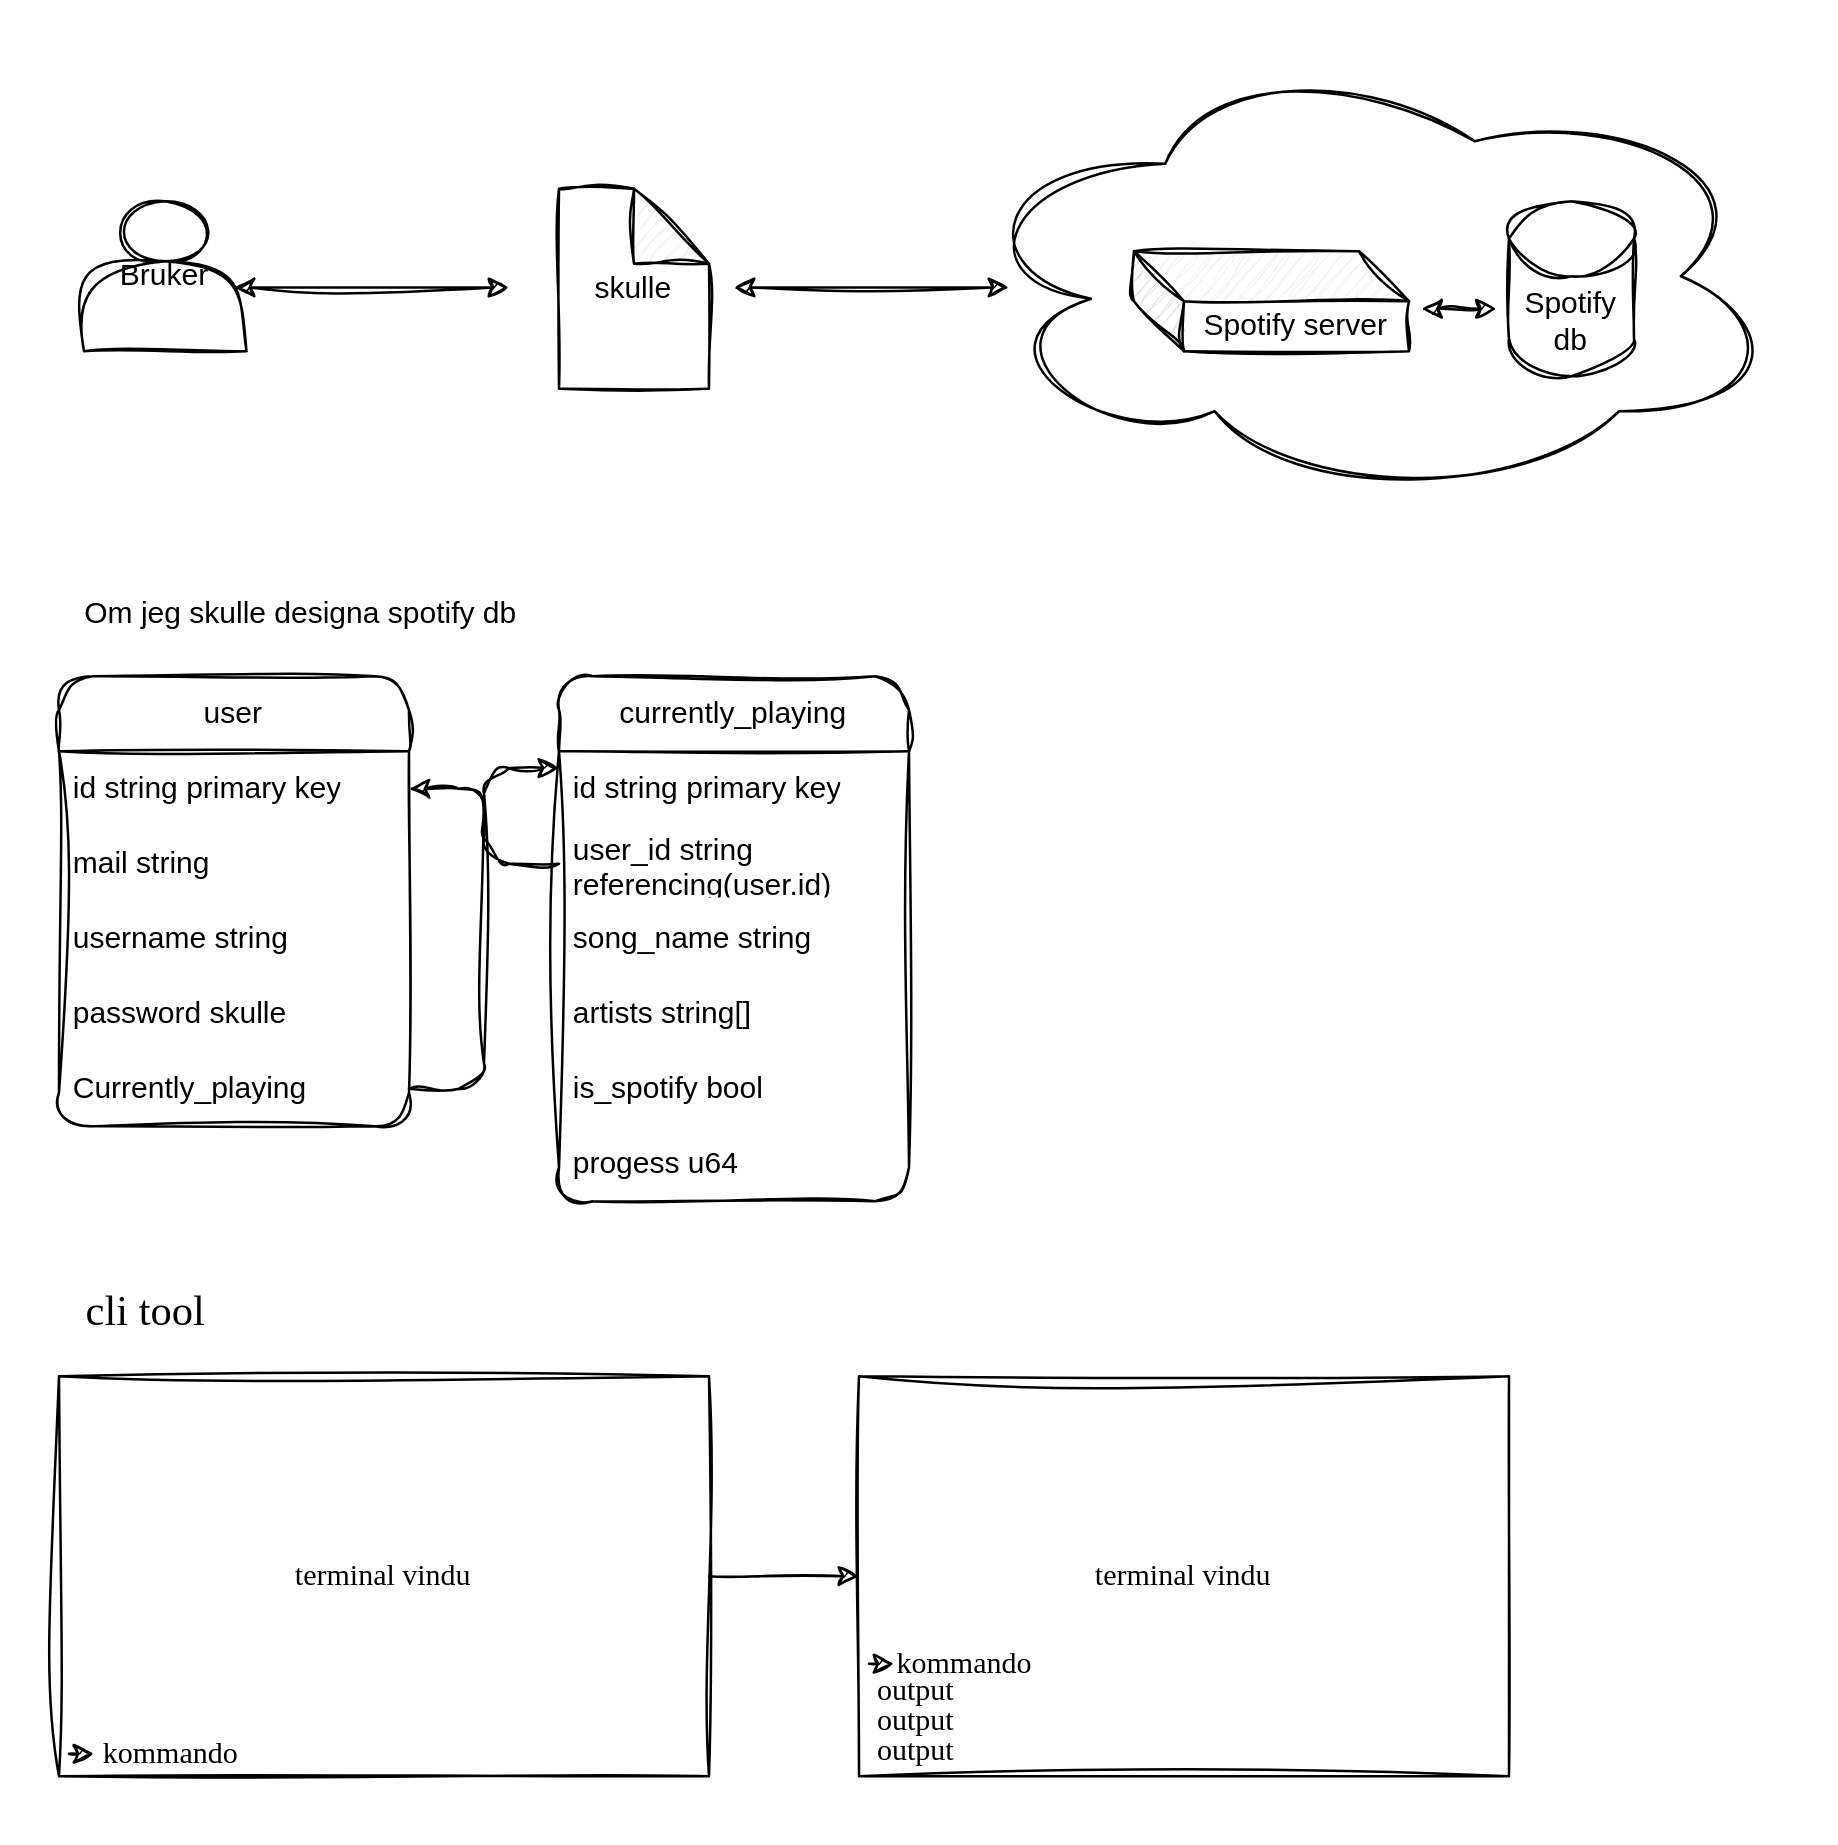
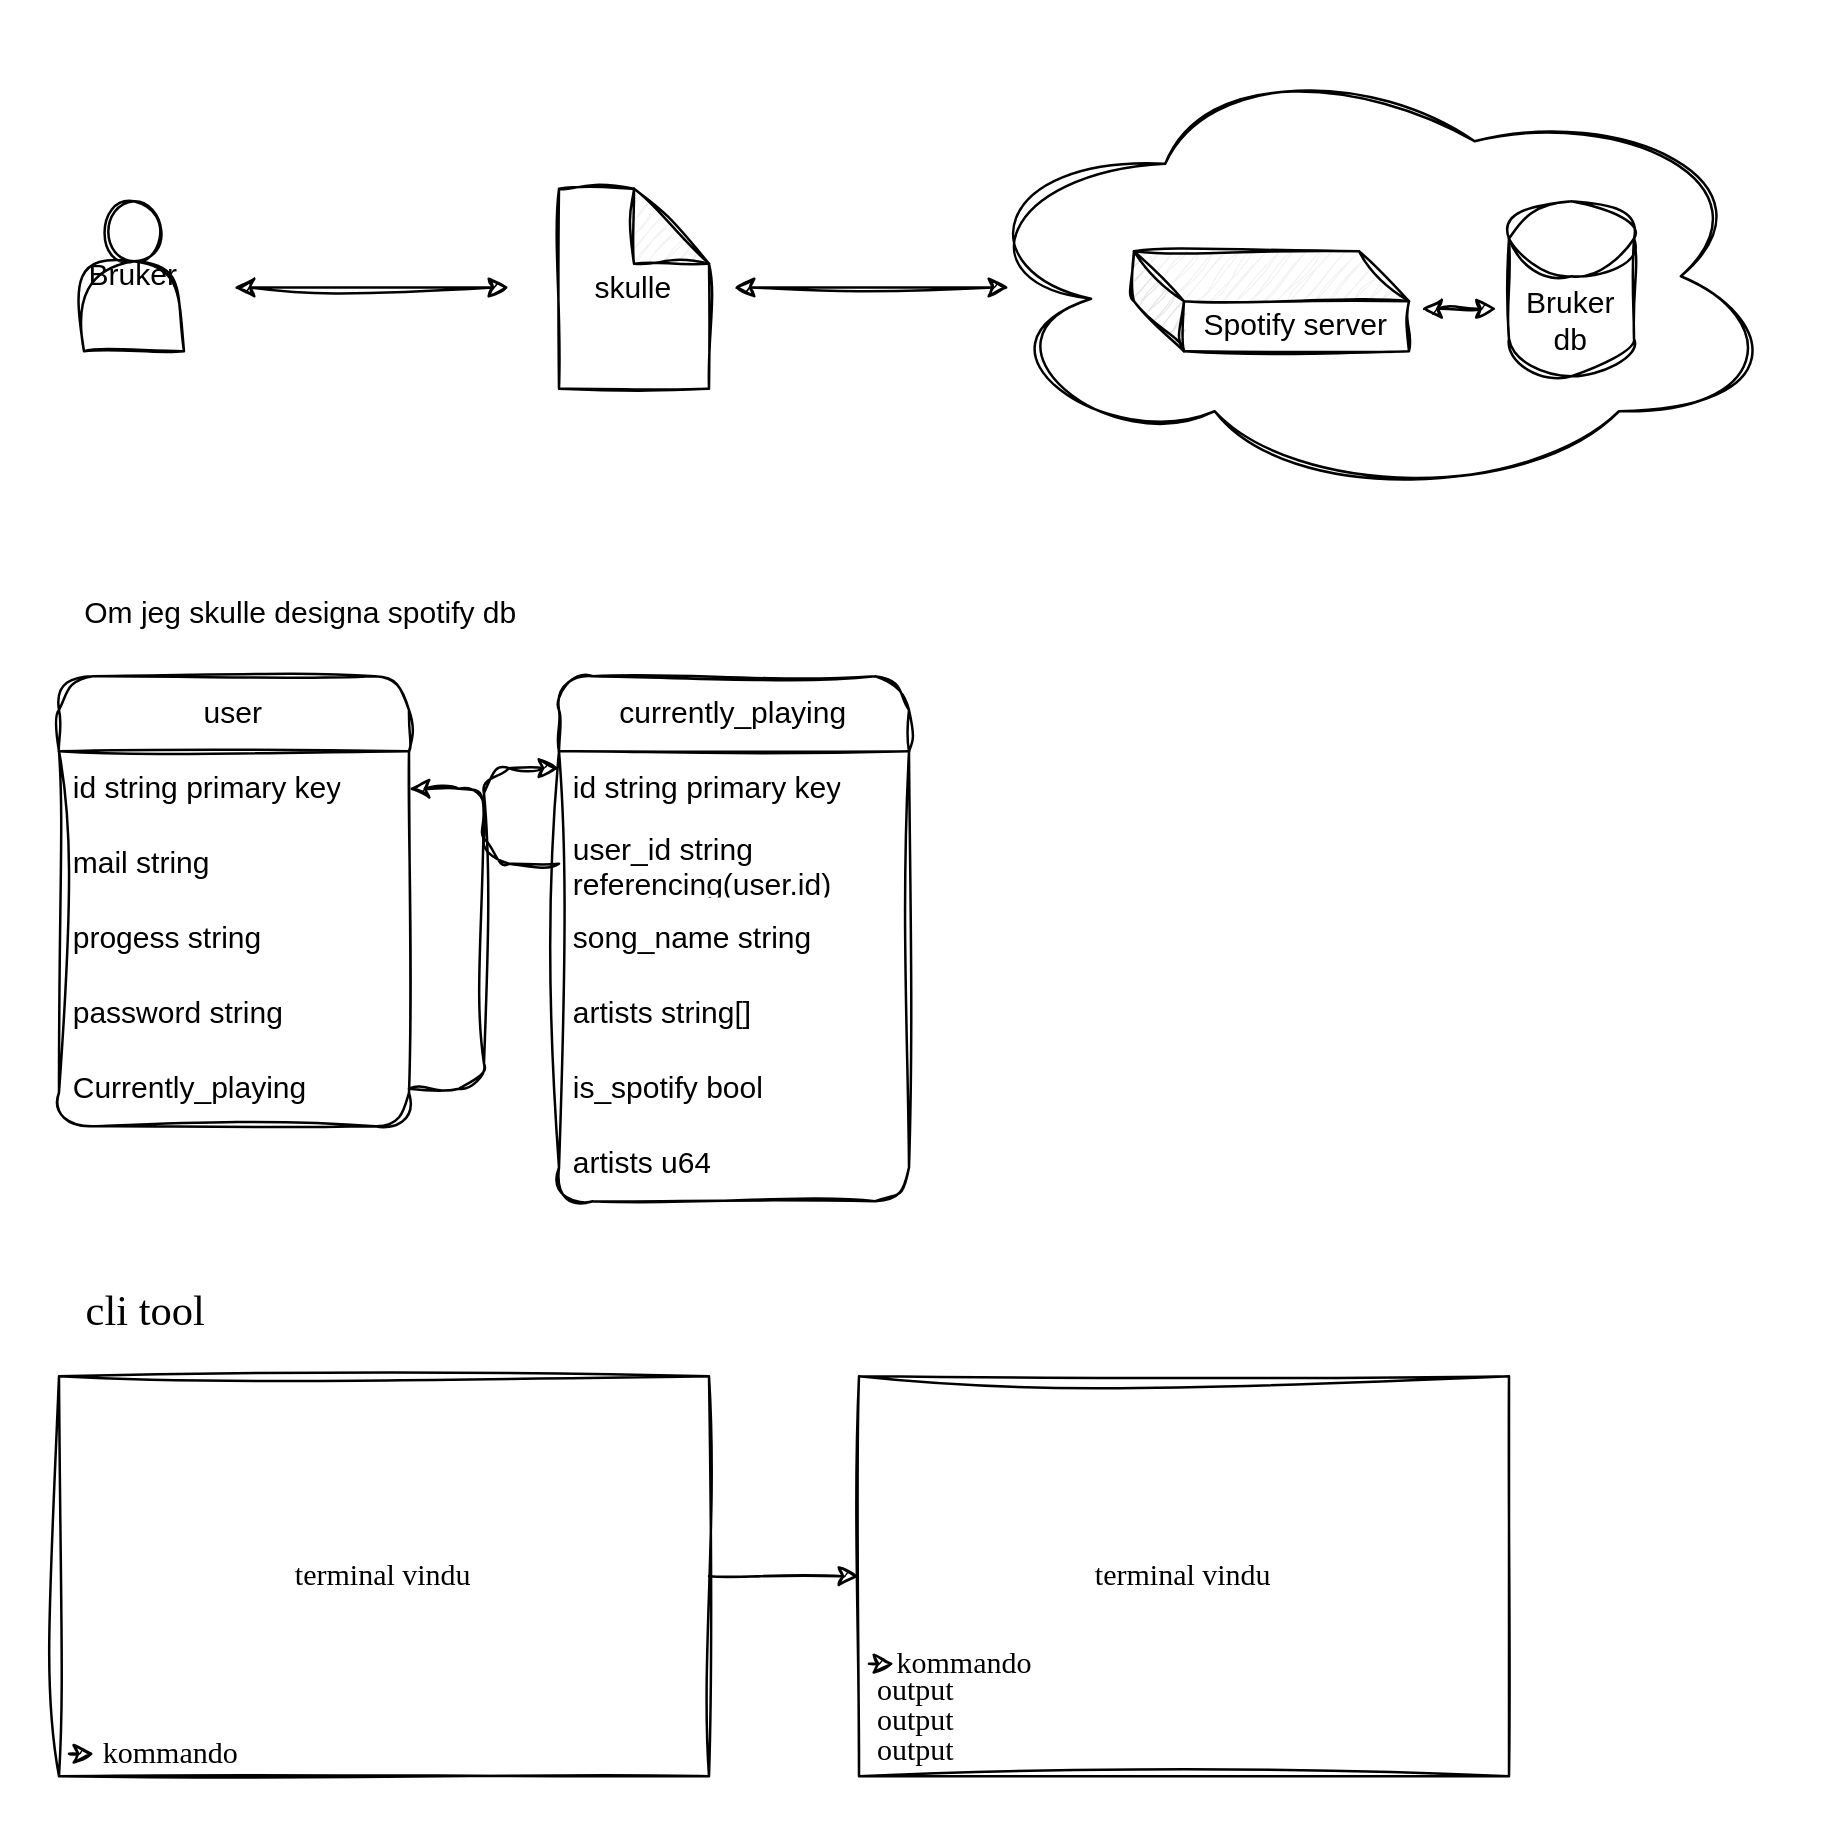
node "Bruker": size 163x150 -> 100x150
node "Spotify db": label "Spotify db" -> "Bruker db"
node "username string": label "username string" -> "progess string"
node "password skulle": label "password skulle" -> "password string"
node "progess u64": label "progess u64" -> "artists u64"
